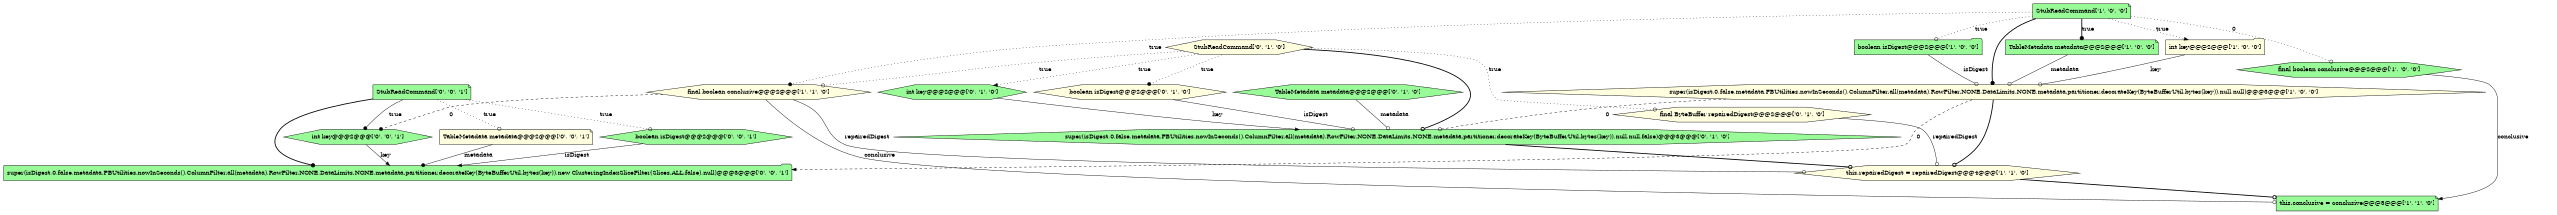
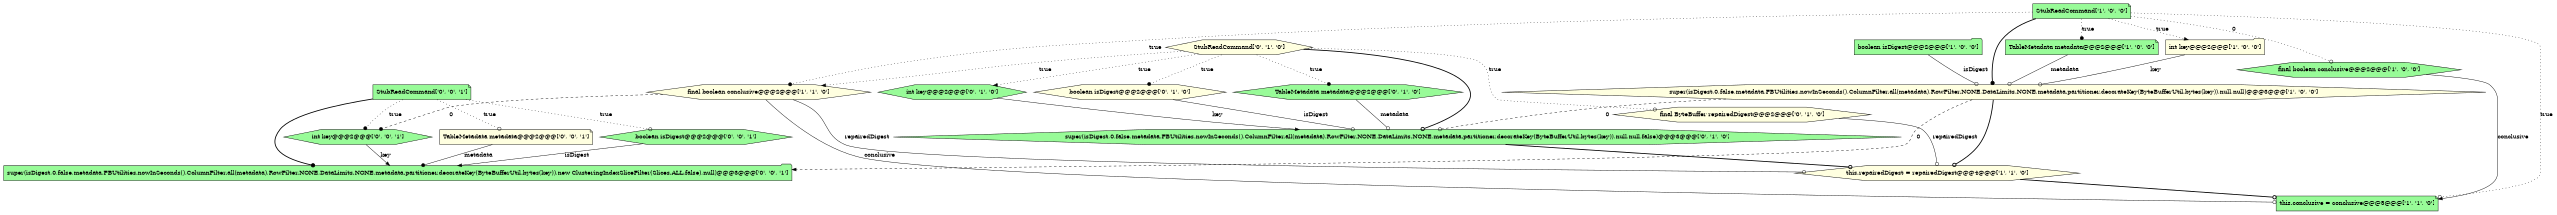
edge "StubReadCommand['1', '0', '0']" -> "boolean isDigest@@@2@@@['1', '0', '0']": now "StubReadCommand['1', '0', '0']" -> "this.conclusive = conclusive@@@5@@@['1', '1', '0']"
edge "StubReadCommand['1', '0', '0']" -> "TableMetadata metadata@@@2@@@['1', '0', '0']": style bold -> dotted
edge "StubReadCommand['0', '1', '0']" -> "final boolean conclusive@@@2@@@['1', '1', '0']": arrowhead odot -> normal
edge "StubReadCommand['0', '1', '0']" -> "TableMetadata metadata@@@2@@@['0', '1', '0']": added, label "true"
edge "StubReadCommand['0', '0', '1']" -> "int key@@@2@@@['0', '0', '1']": style solid -> dotted
